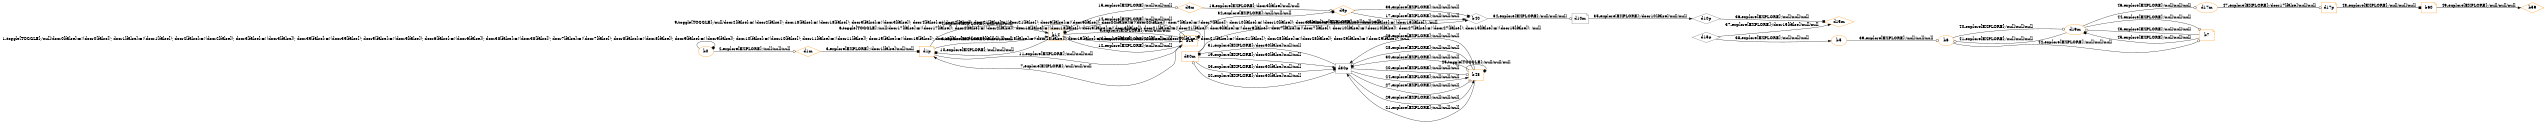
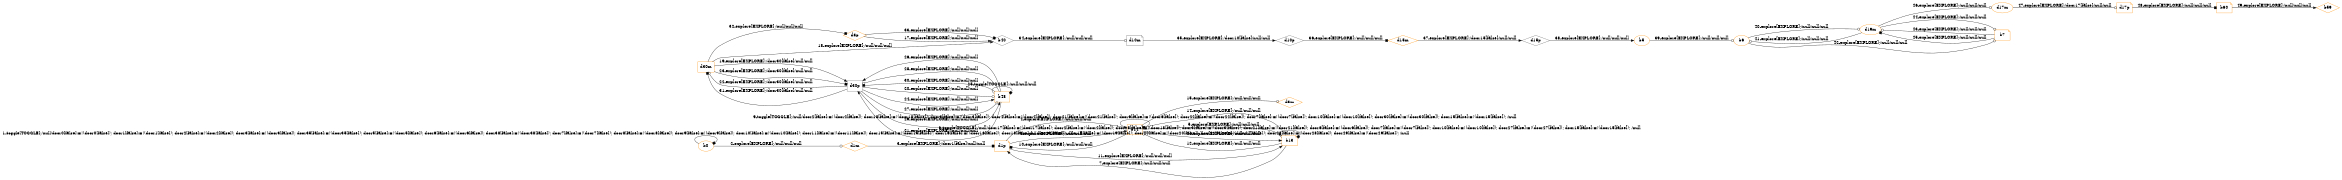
edge "d3m" -> "d3p": removed, label "16-explore[EXPLORE];/door3[false]/null/null"
edge "d15p" -> "d15m": reversed
